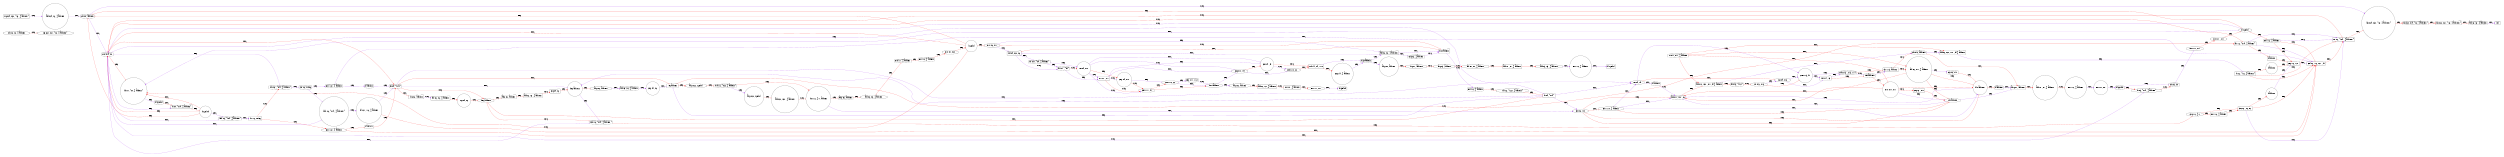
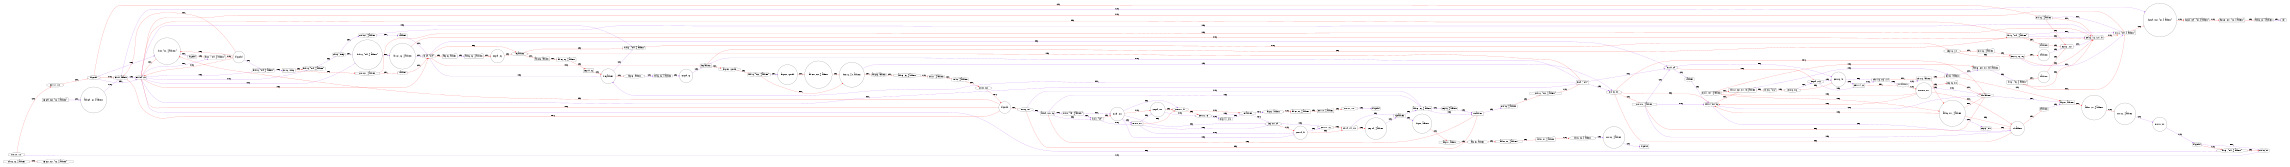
edge "mov x2 , x0" -> "mov w0 , wzr": reversed
